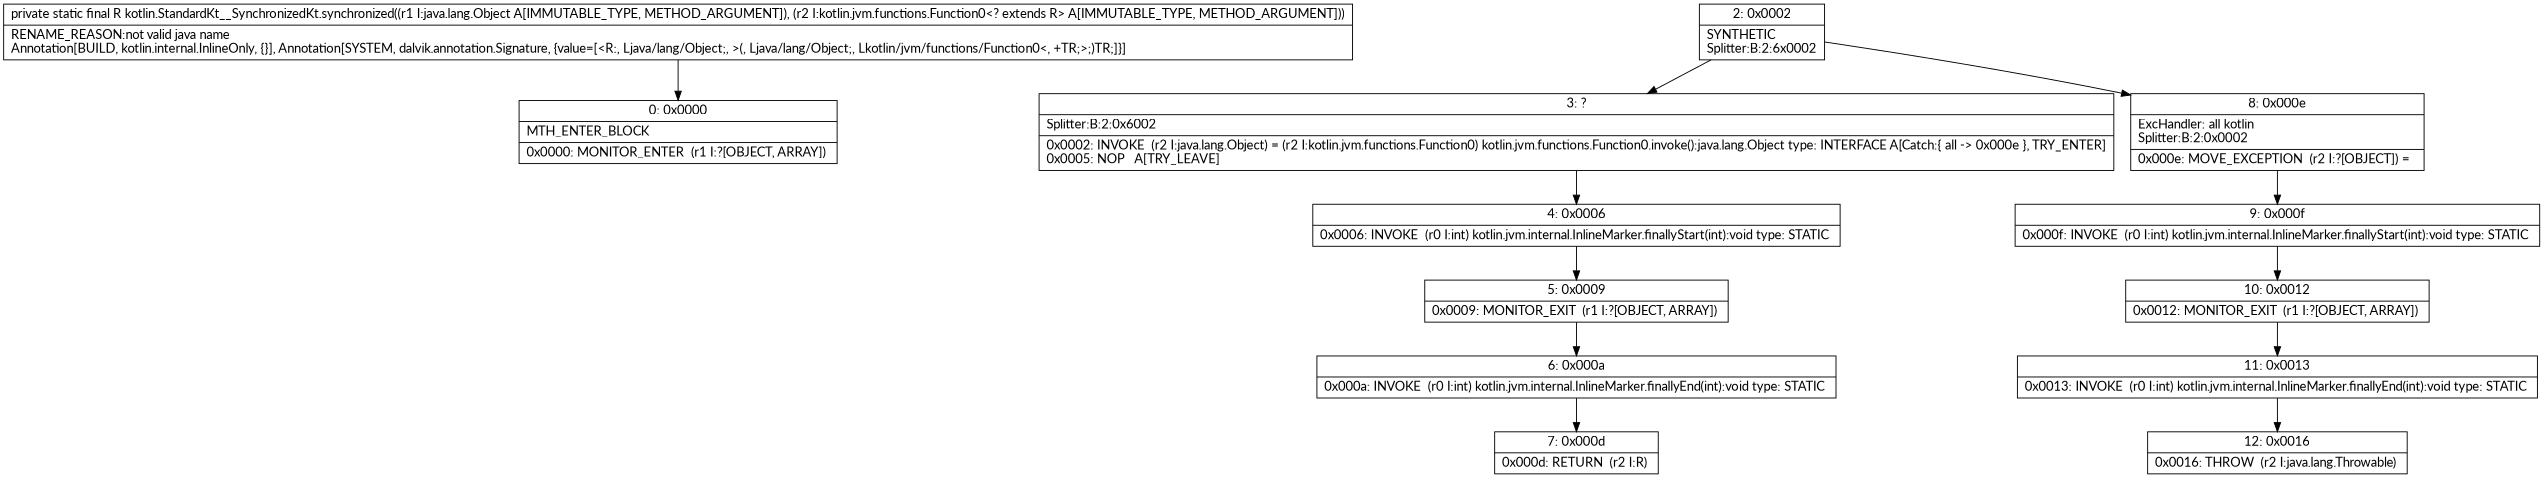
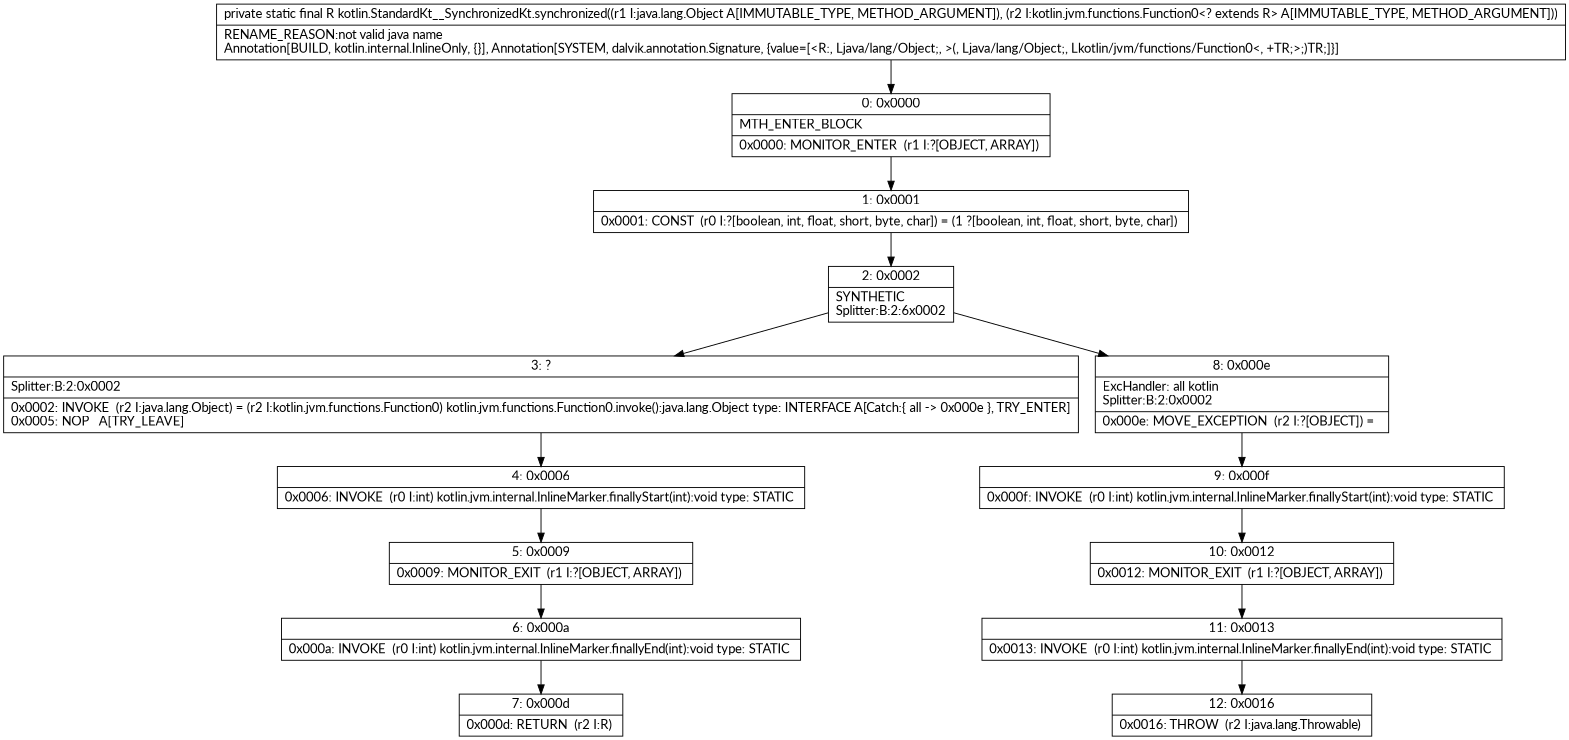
node "3: ?": text "Splitter:B:2:0x6002" -> "Splitter:B:2:0x0002"
node "1: 0x0001": added
